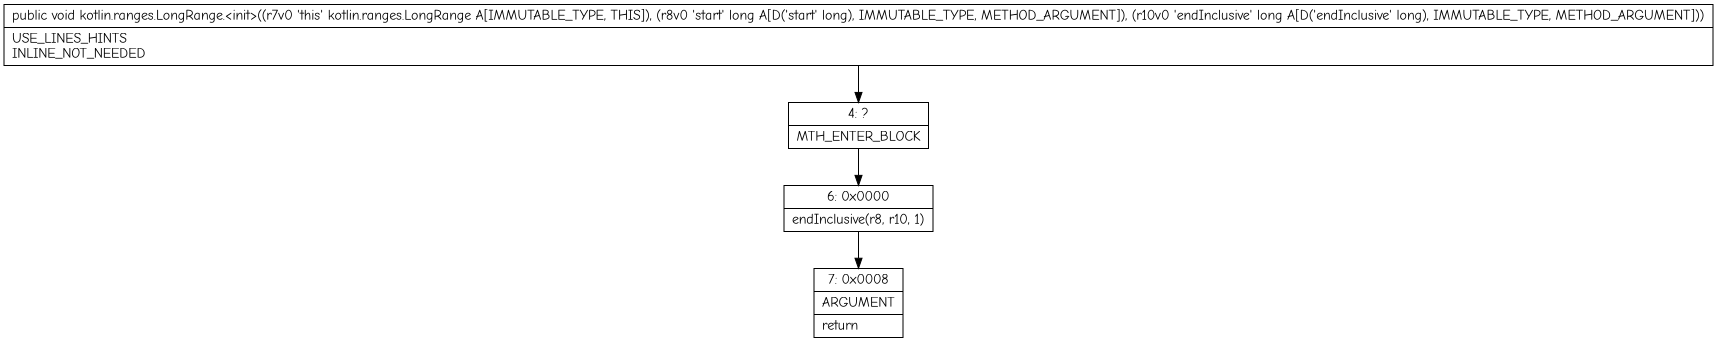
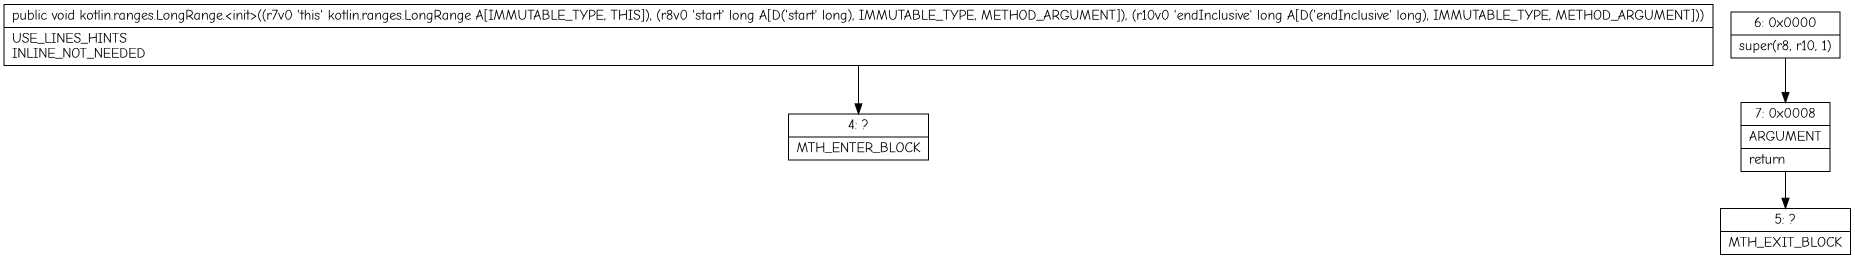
edge "4: ?" -> "6: 0x0000": removed
node "6: 0x0000": text "endInclusive(r8, r10, 1)" -> "super(r8, r10, 1)"
node "5: ?": added
